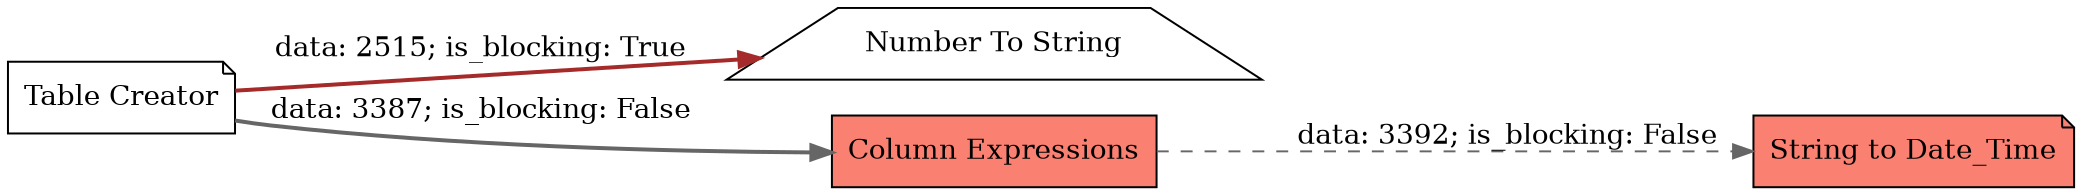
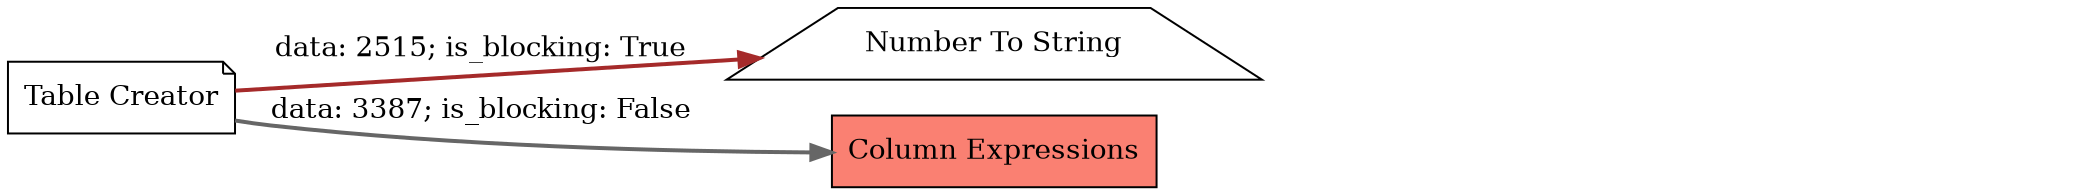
node "String to Date_Time": removed
